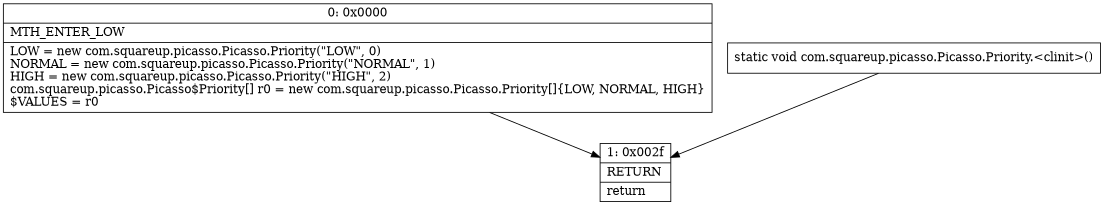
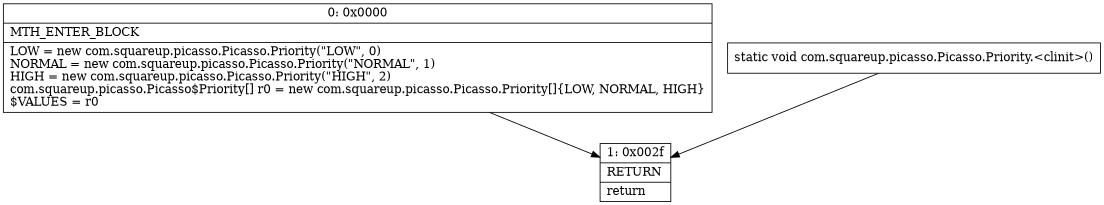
node "0: 0x0000": text "MTH_ENTER_LOW" -> "MTH_ENTER_BLOCK"
